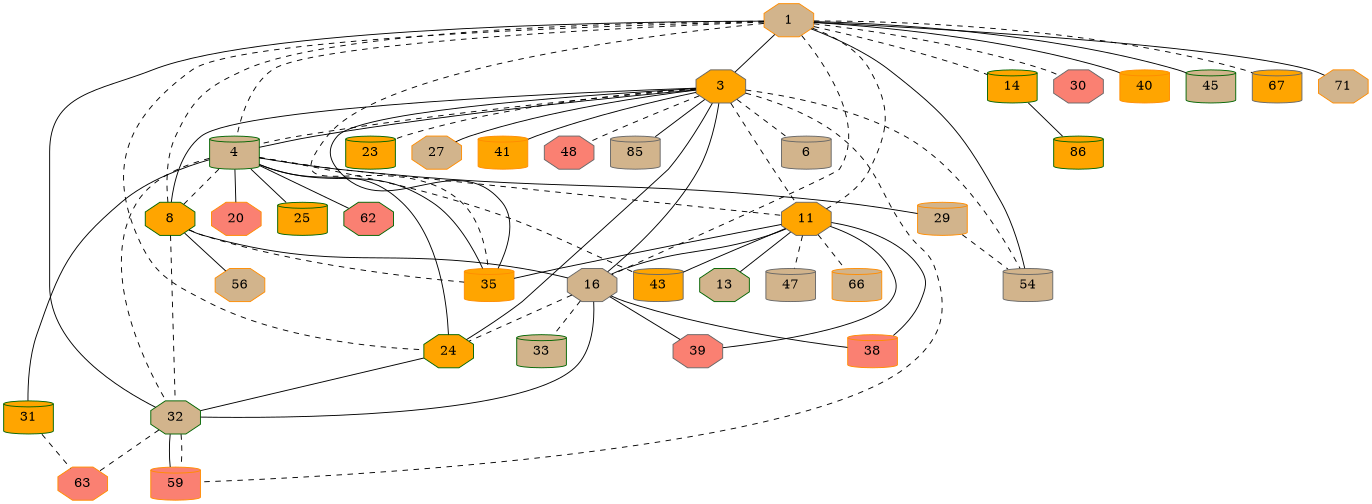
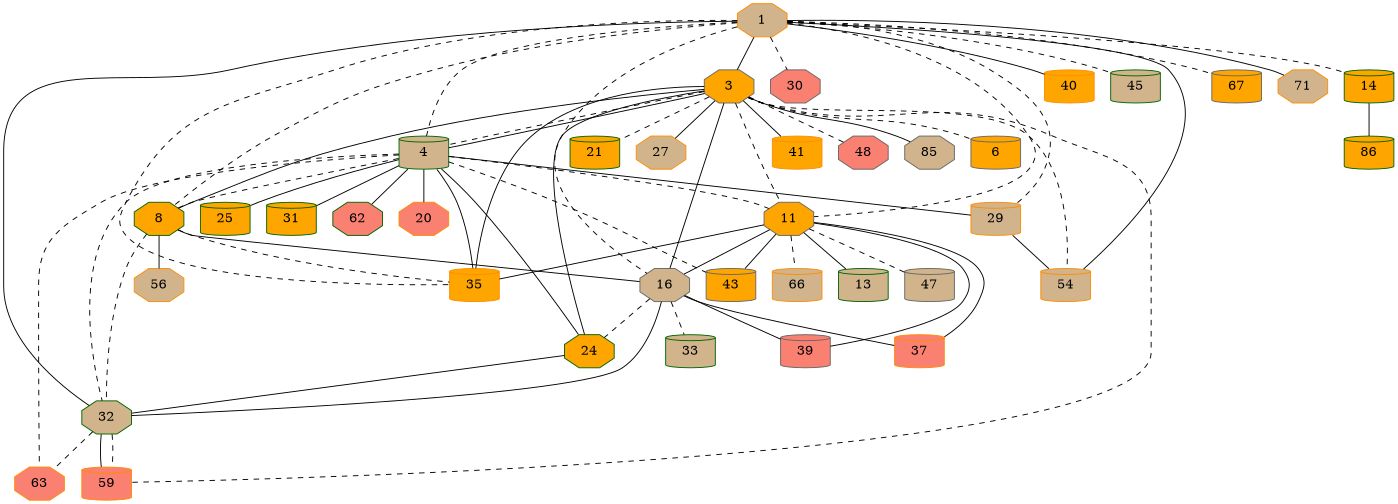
edge "1" -- "45": style solid -> dashed
edge "1" -- "24": now "1" -- "29"
node "23": label "23" -> "21"
node "85": shape cylinder -> octagon
node "6": fillcolor tan -> orange
edge "29" -- "54": style dashed -> solid
node "13": shape octagon -> cylinder
node "54": color gray40 -> darkorange
node "39": shape octagon -> cylinder
node "38": label "38" -> "37"
edge "31" -- "63": now "4" -- "63"
